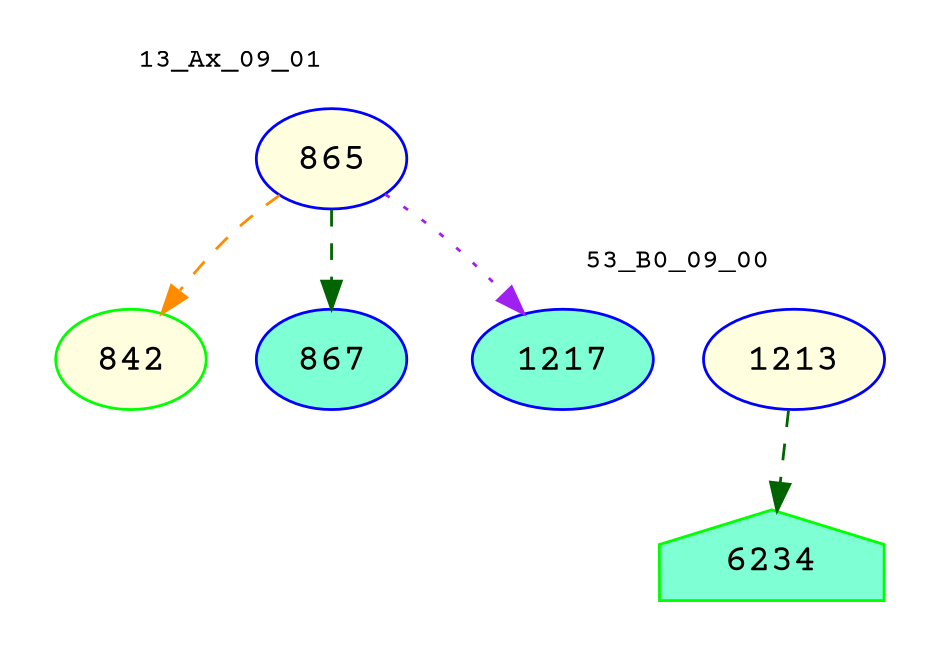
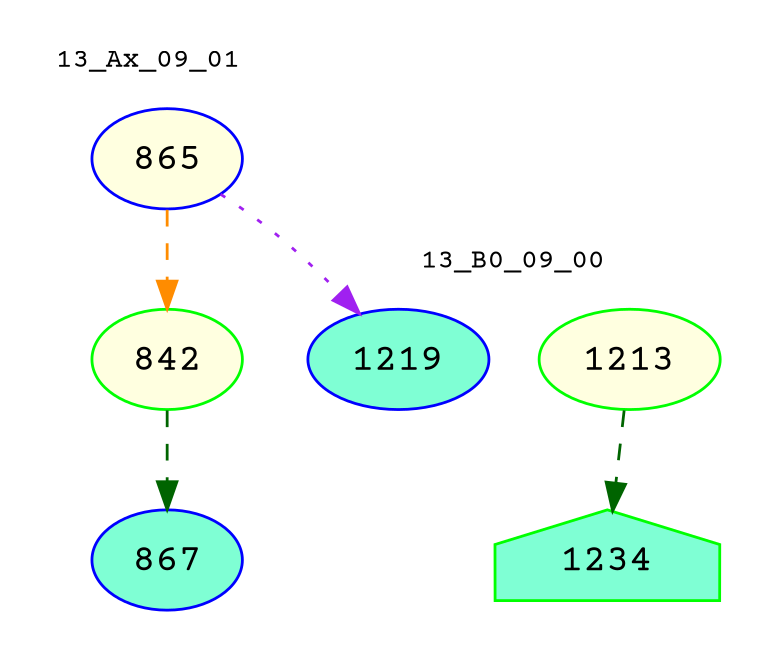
edge "865" -> "867": now "842" -> "867"
cluster "53_B0_09_00": label "53_B0_09_00" -> "13_B0_09_00"
node "1217": label "1217" -> "1219"
node "1213": color blue -> green
node "6234": label "6234" -> "1234"
